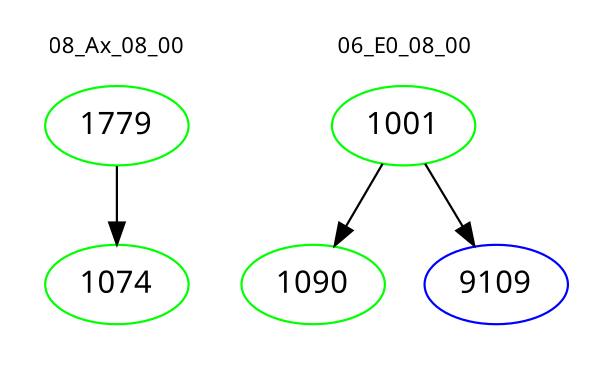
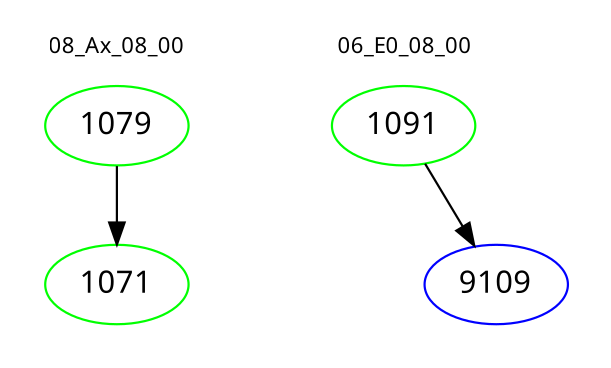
node "1779": label "1779" -> "1079"
node "1001": label "1001" -> "1091"
node "1074": label "1074" -> "1071"
node "1090": removed
